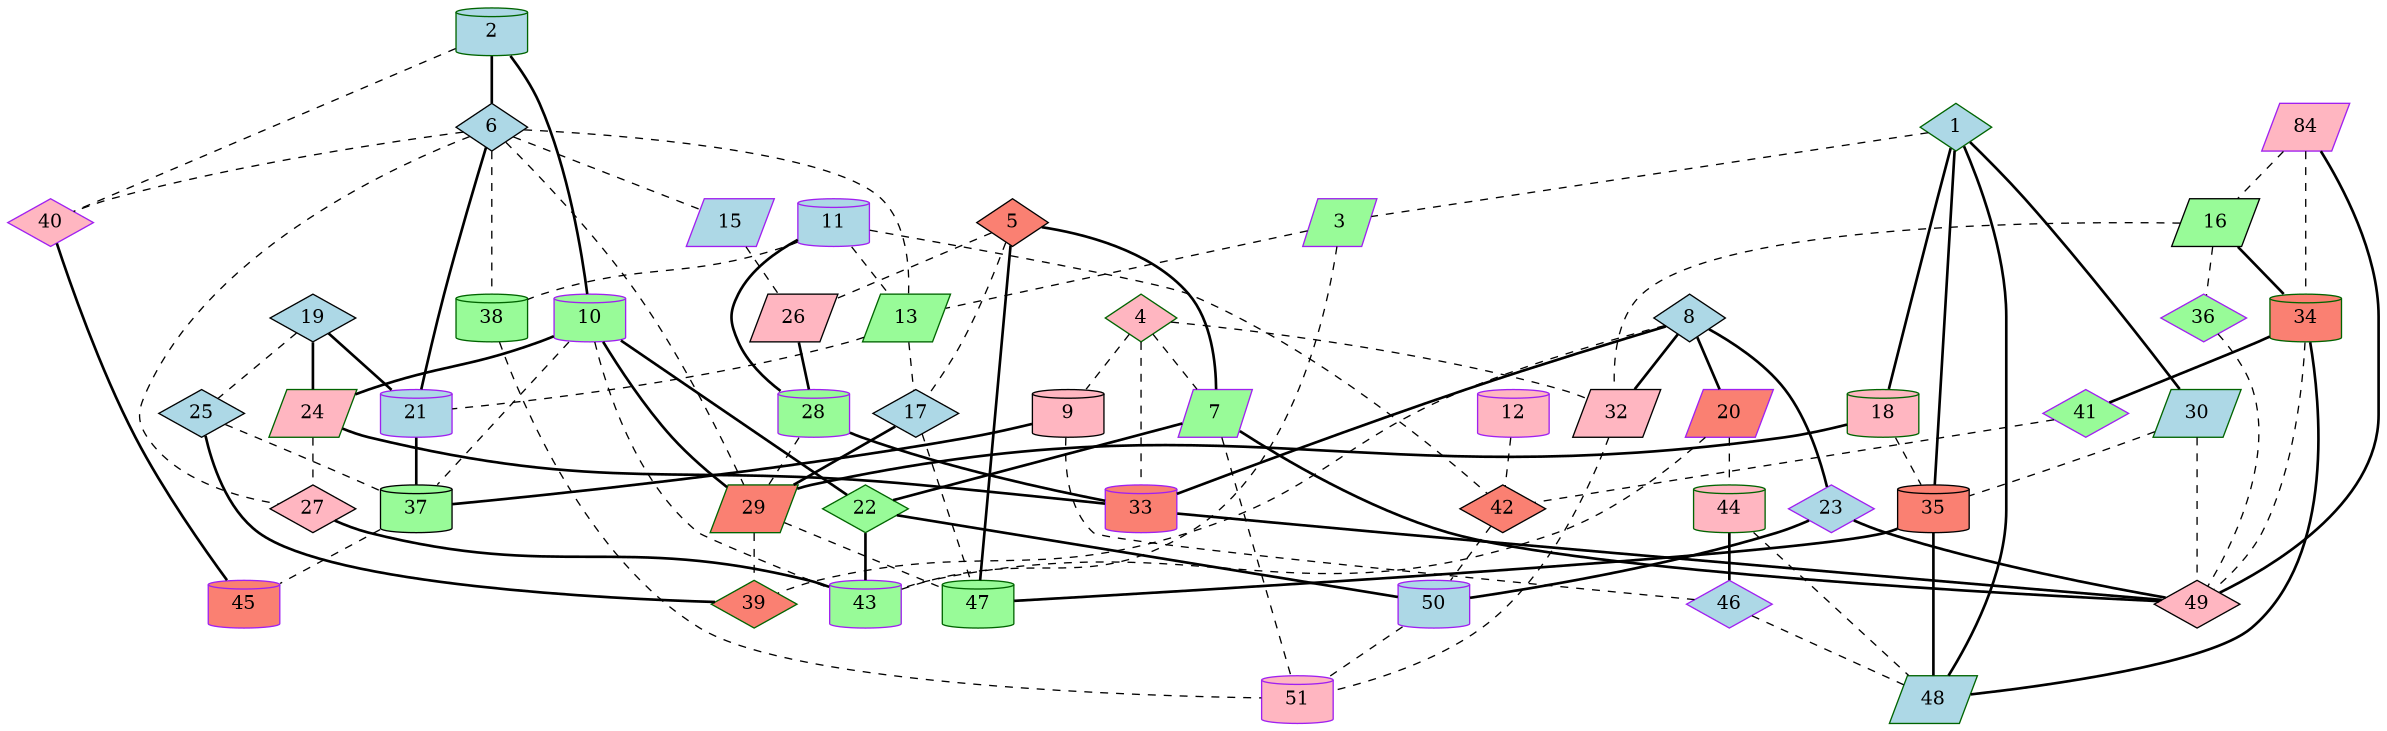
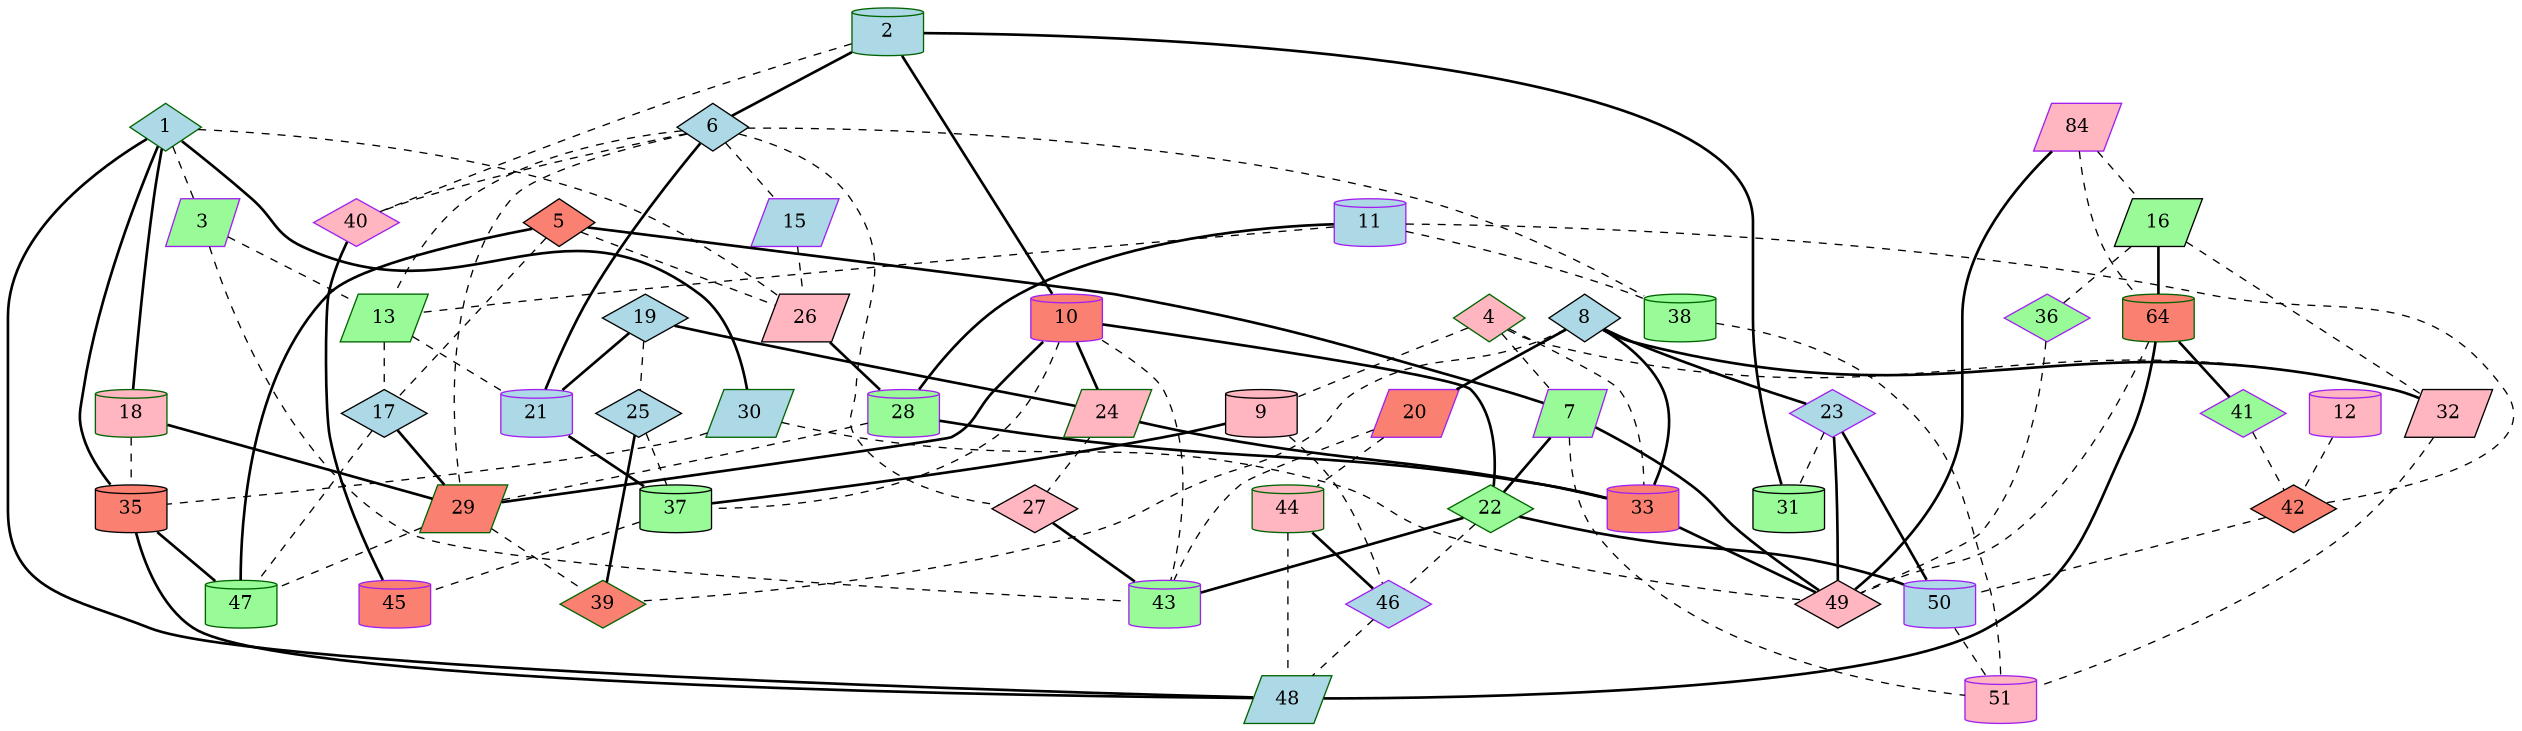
edge "1" -- "26": added
node "10": fillcolor palegreen -> salmon
node "34": label "34" -> "64"
node "31": added
edge "22" -- "46": added
